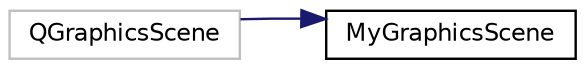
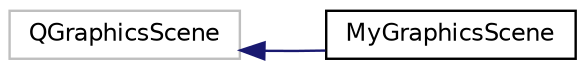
edge "QGraphicsScene" -> "MyGraphicsScene": reversed
